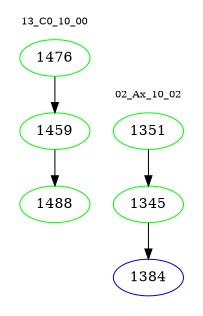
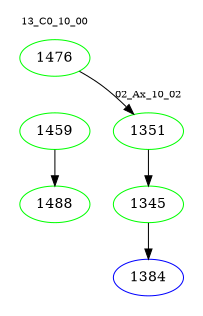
edge "1476" -> "1459": now "1476" -> "1351"
